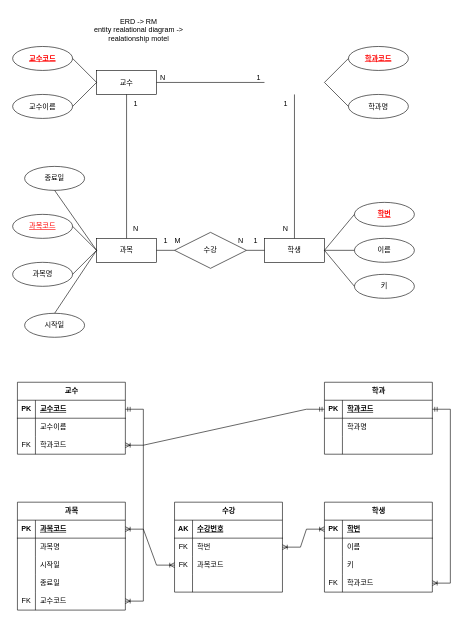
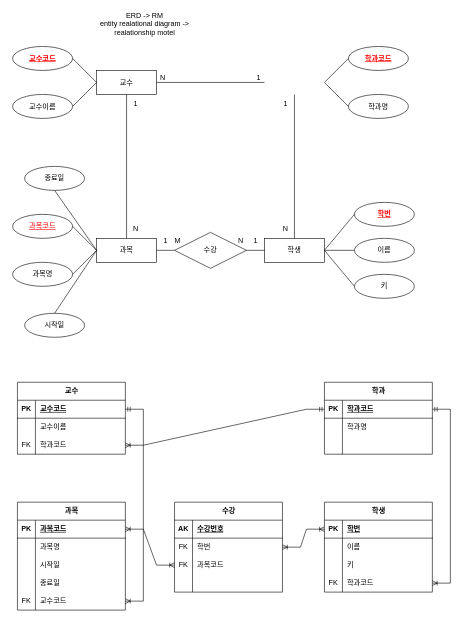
node "ERD -> RM entity realational diagram -> realationship motel": moved (138, 30) -> (144, 24)
